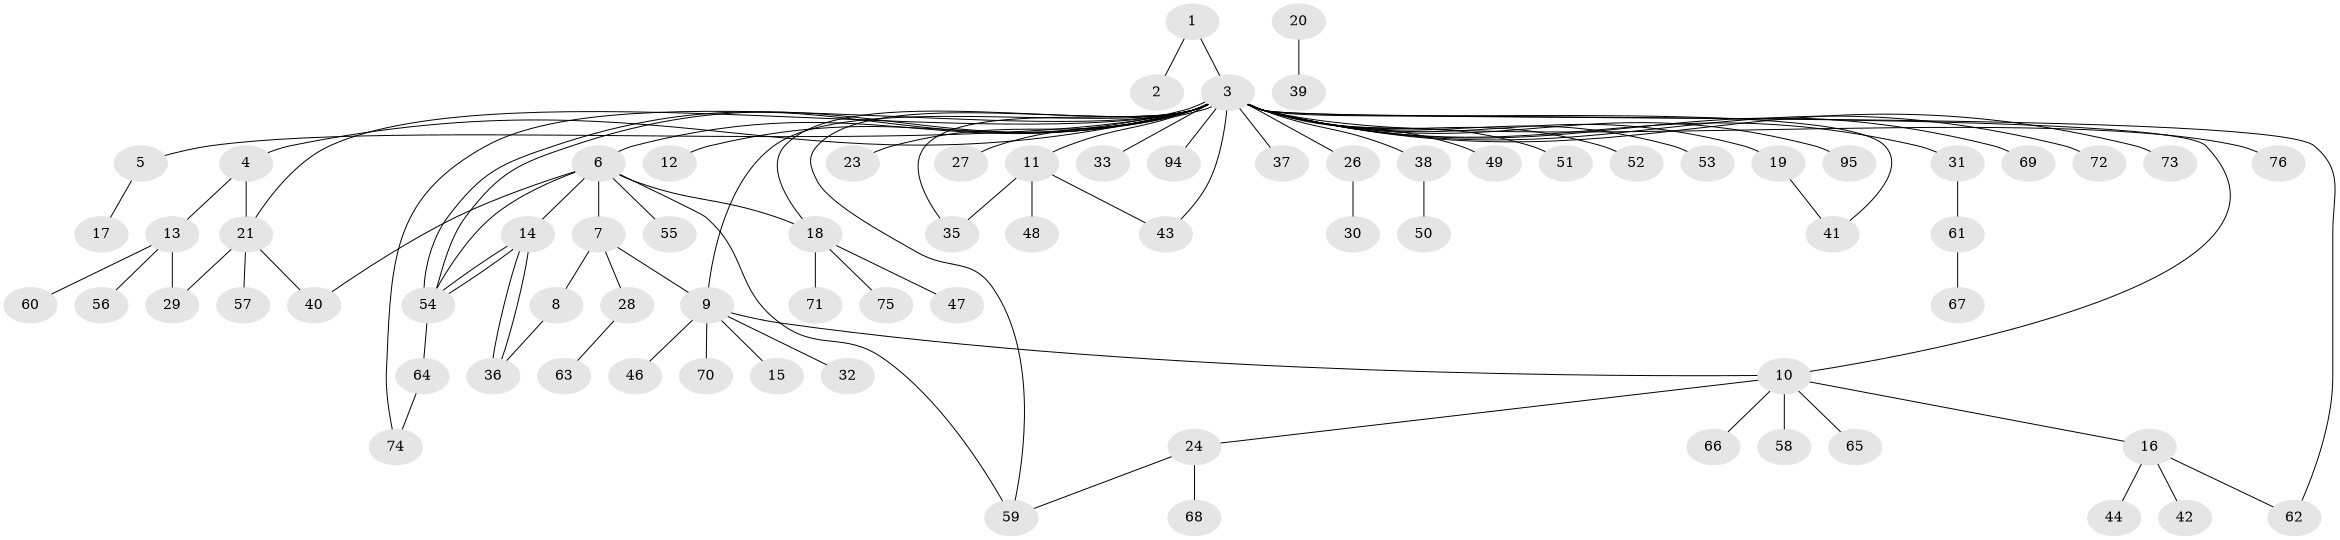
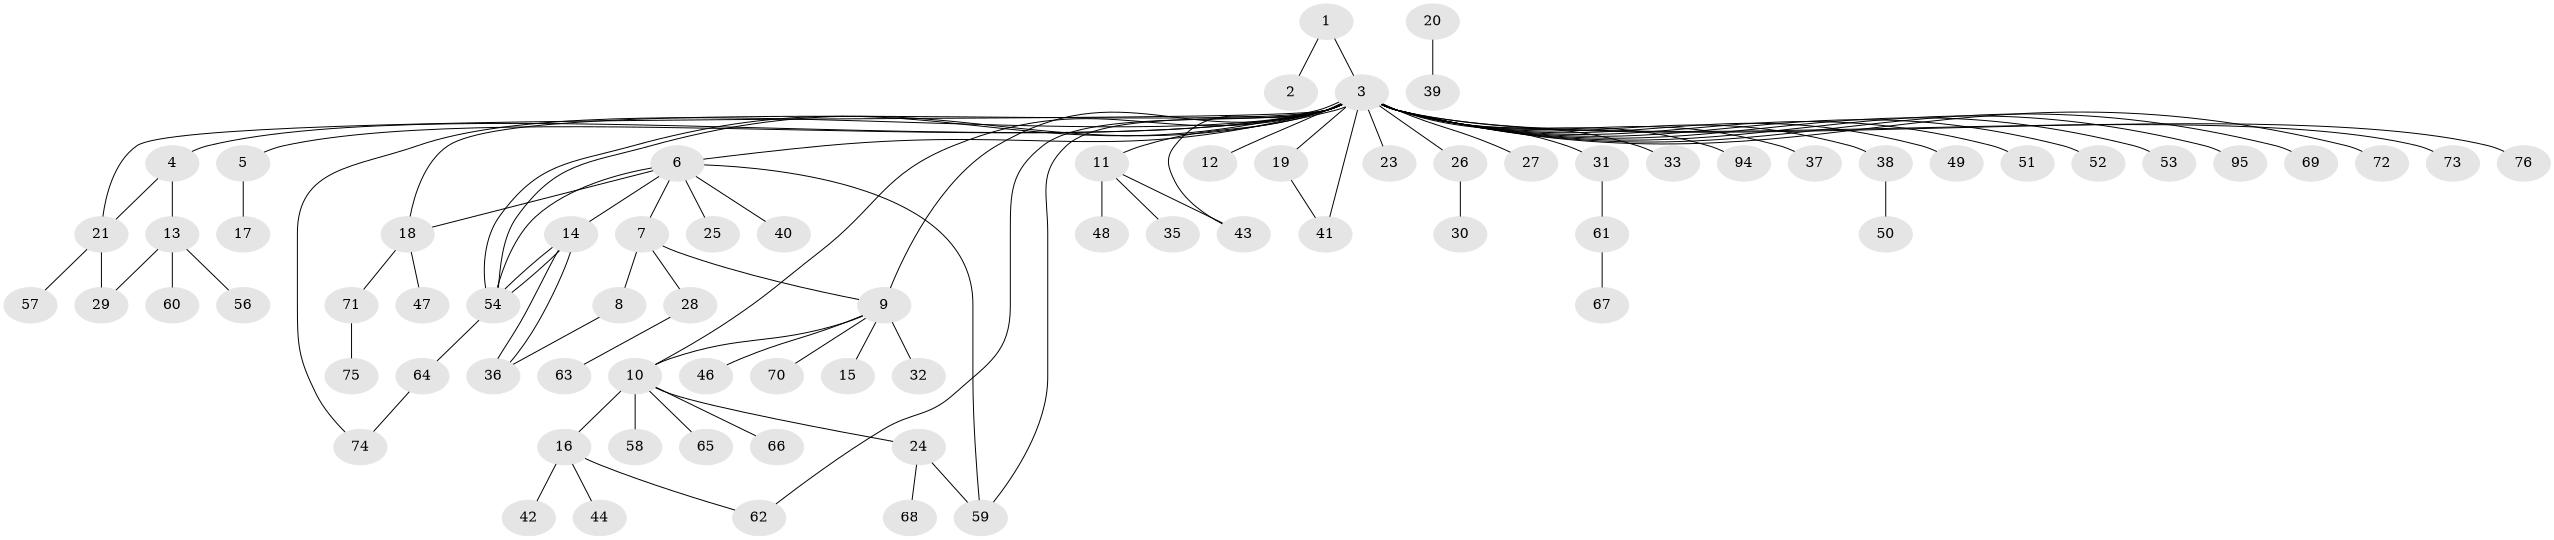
edge "3" -- "35": removed
node "55": label "55" -> "25"
edge "21" -- "40": removed
edge "18" -- "75": now "71" -- "75"
